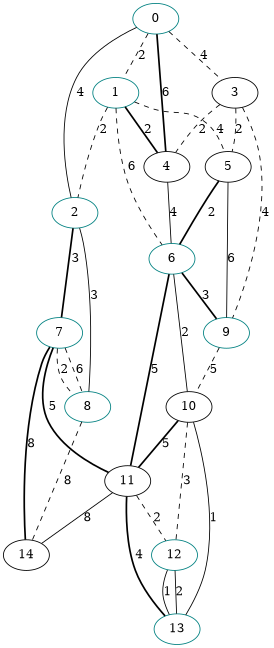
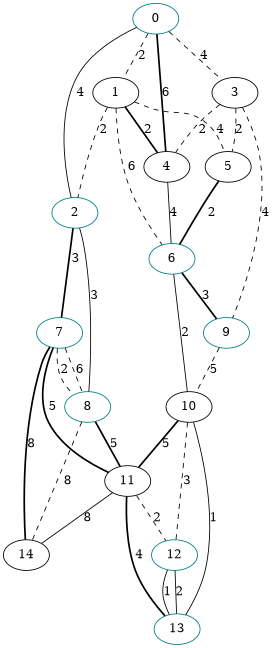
node "1": color teal -> black
edge "5" -- "9": removed, label "6"
edge "6" -- "11": now "8" -- "11"
